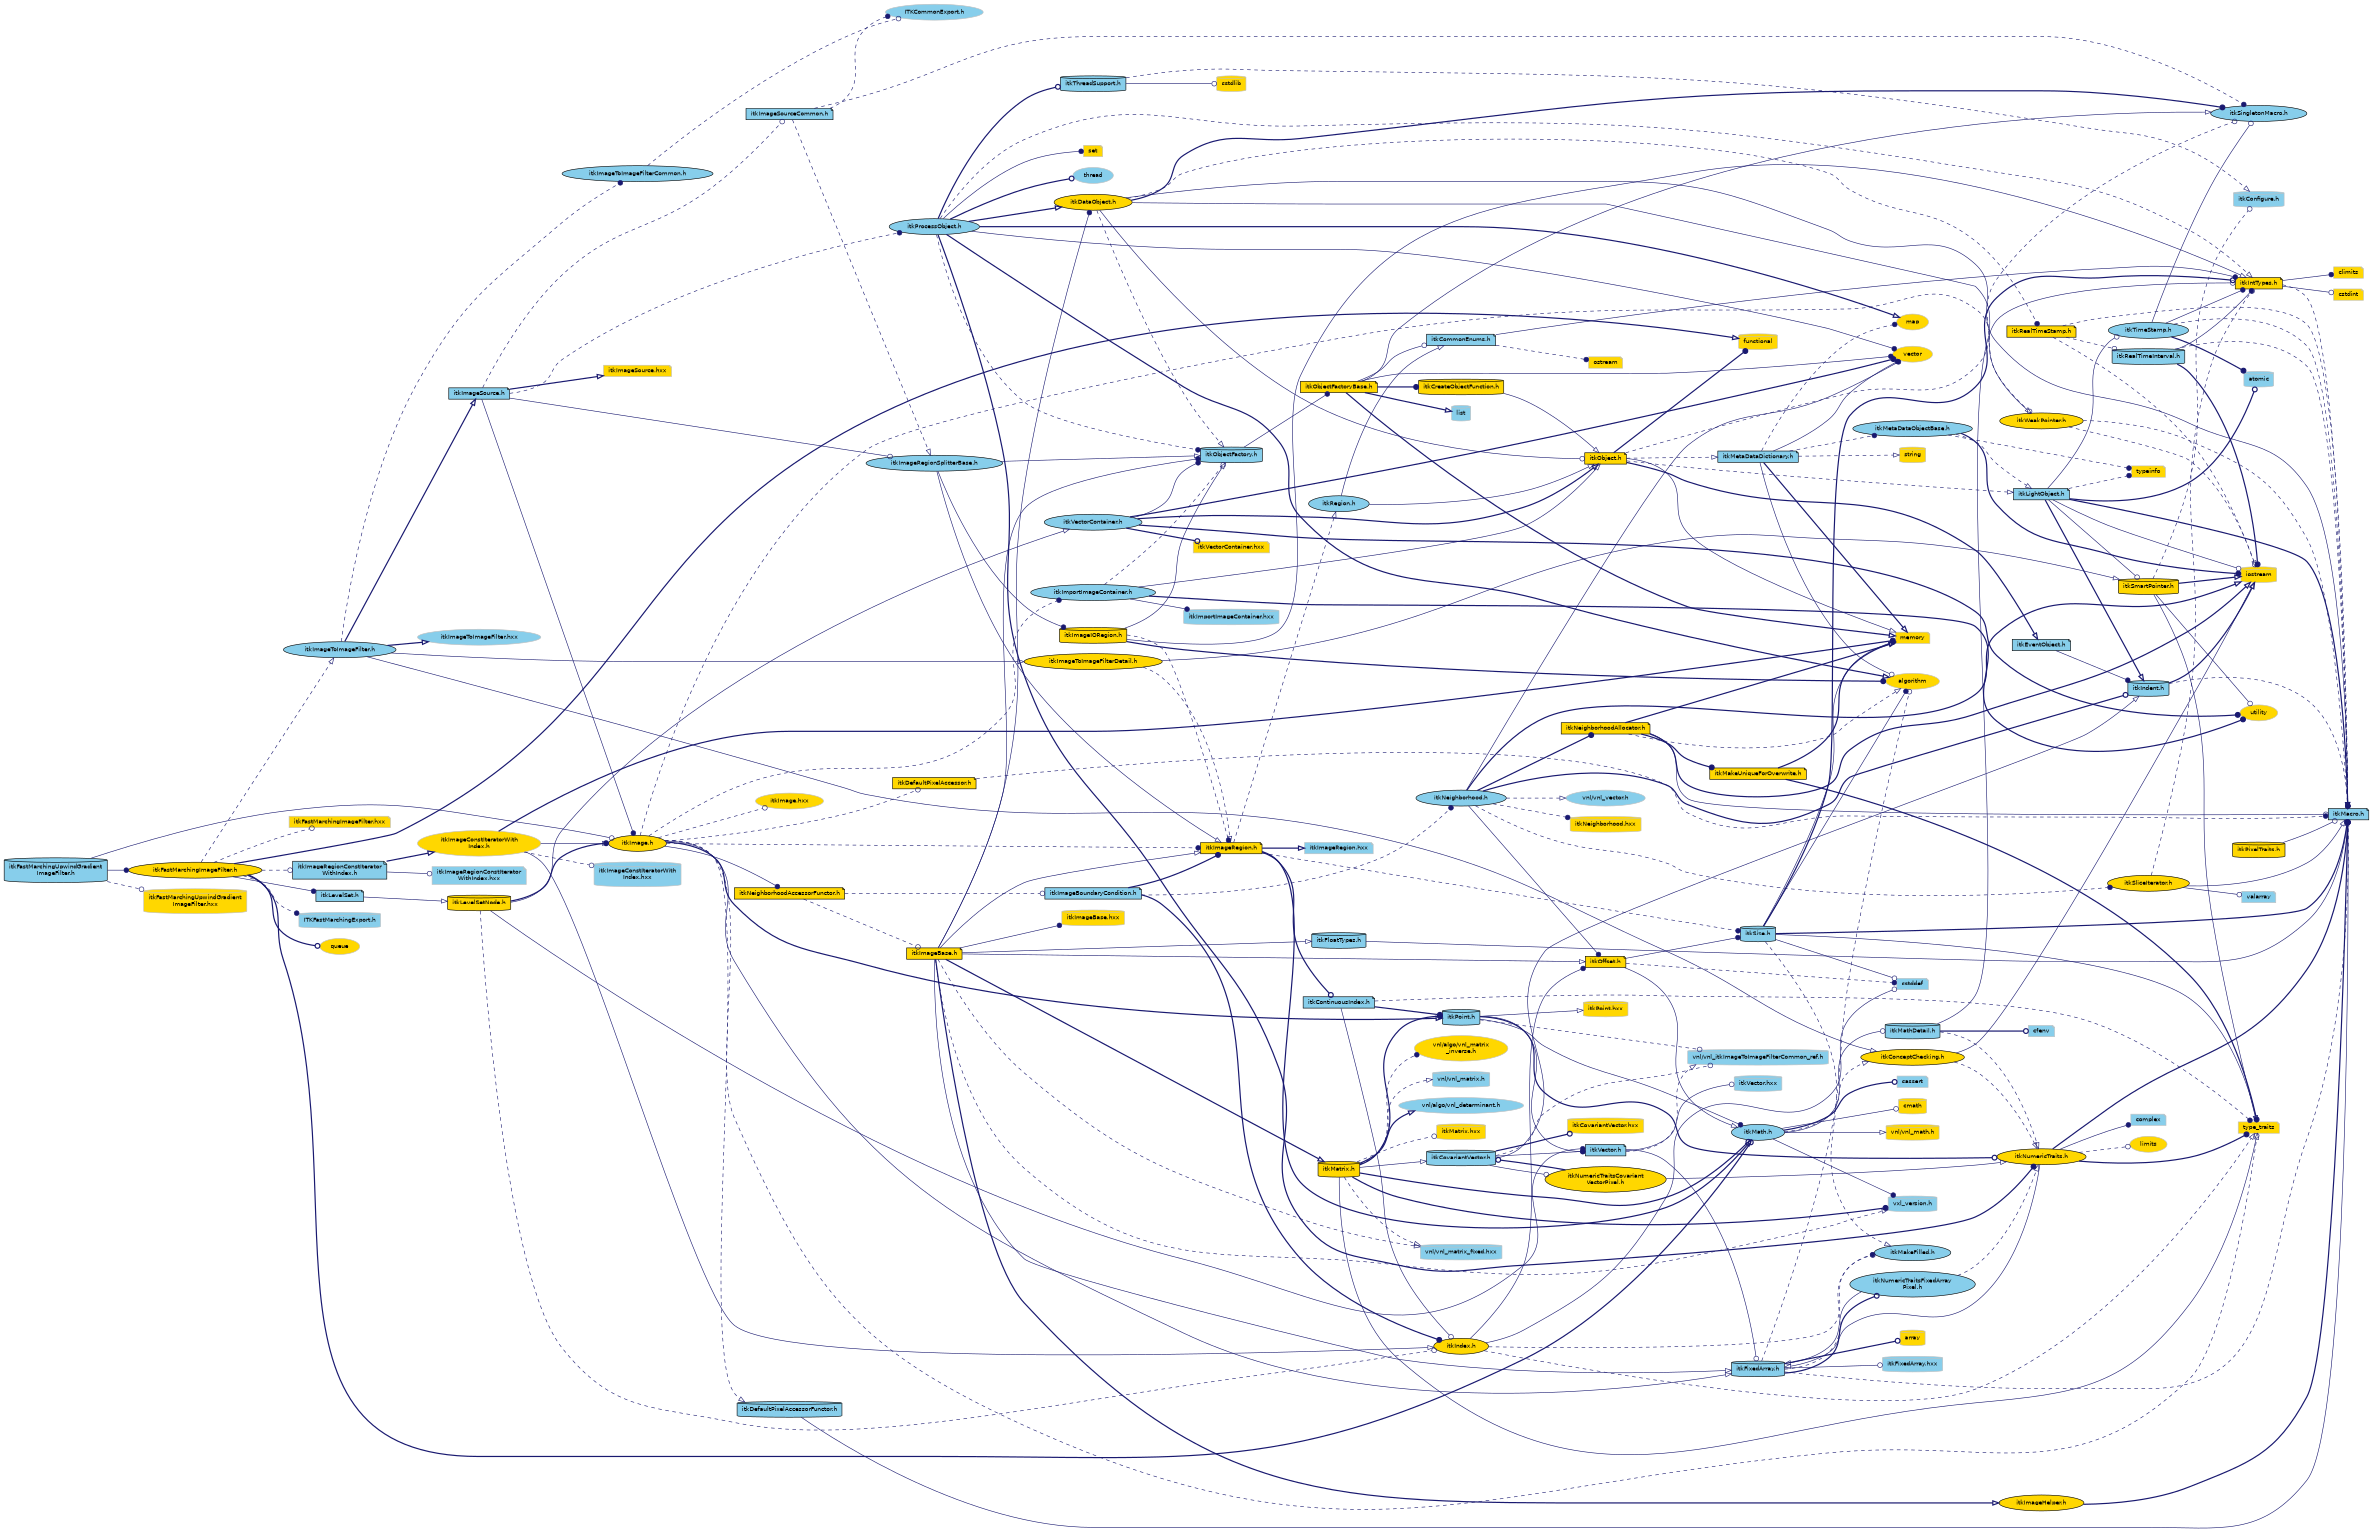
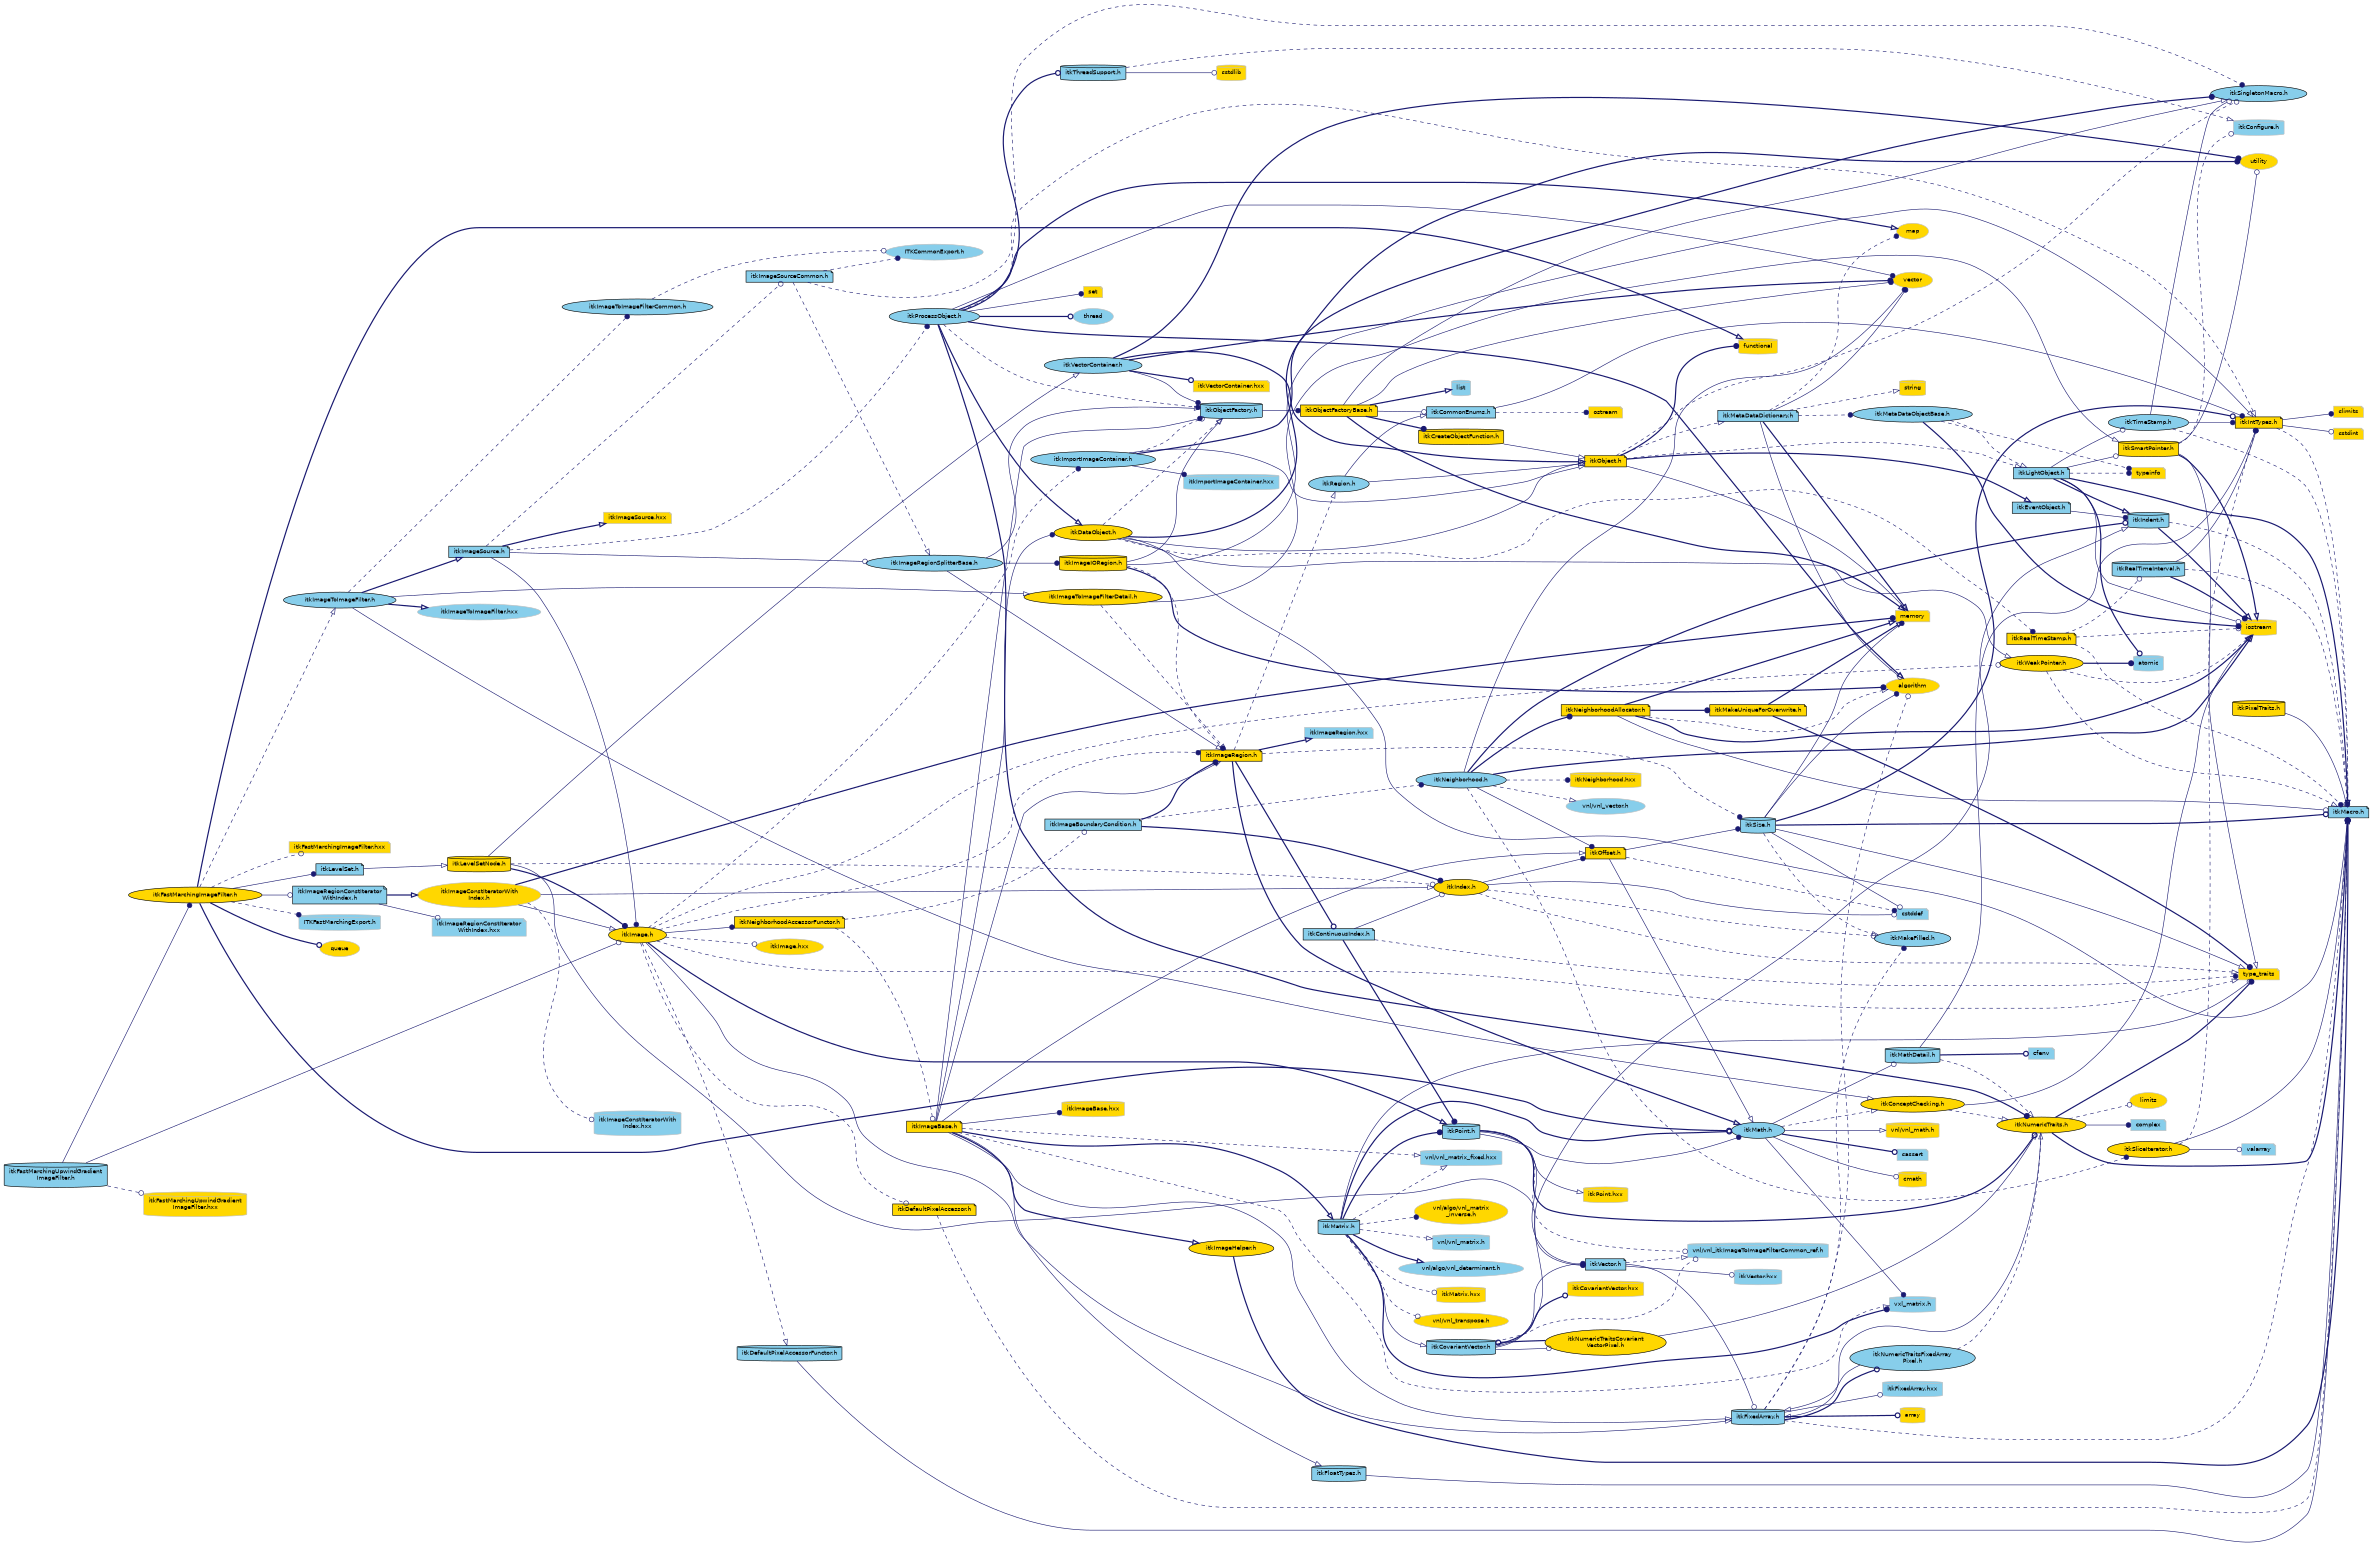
edge "itkTimeStamp.h" -> "atomic": now "itkWeakPointer.h" -> "atomic"
edge "itkFastMarchingImageFilter.h" -> "itkImageRegionConstIterator WithIndex.h": style dashed -> solid
node "itkMatrix.h": fillcolor gold -> skyblue
node "vxl_version.h": label "vxl_version.h" -> "vxl_matrix.h"
node "vnl/vnl_transpose.h": added
